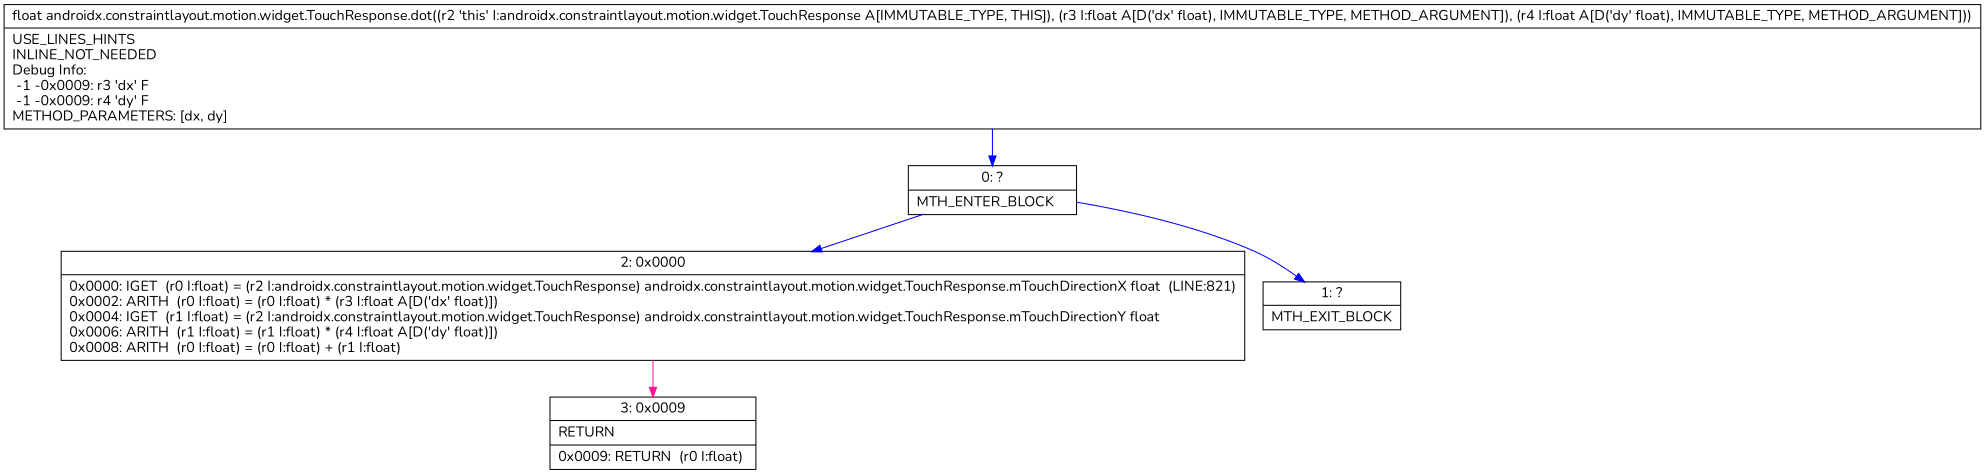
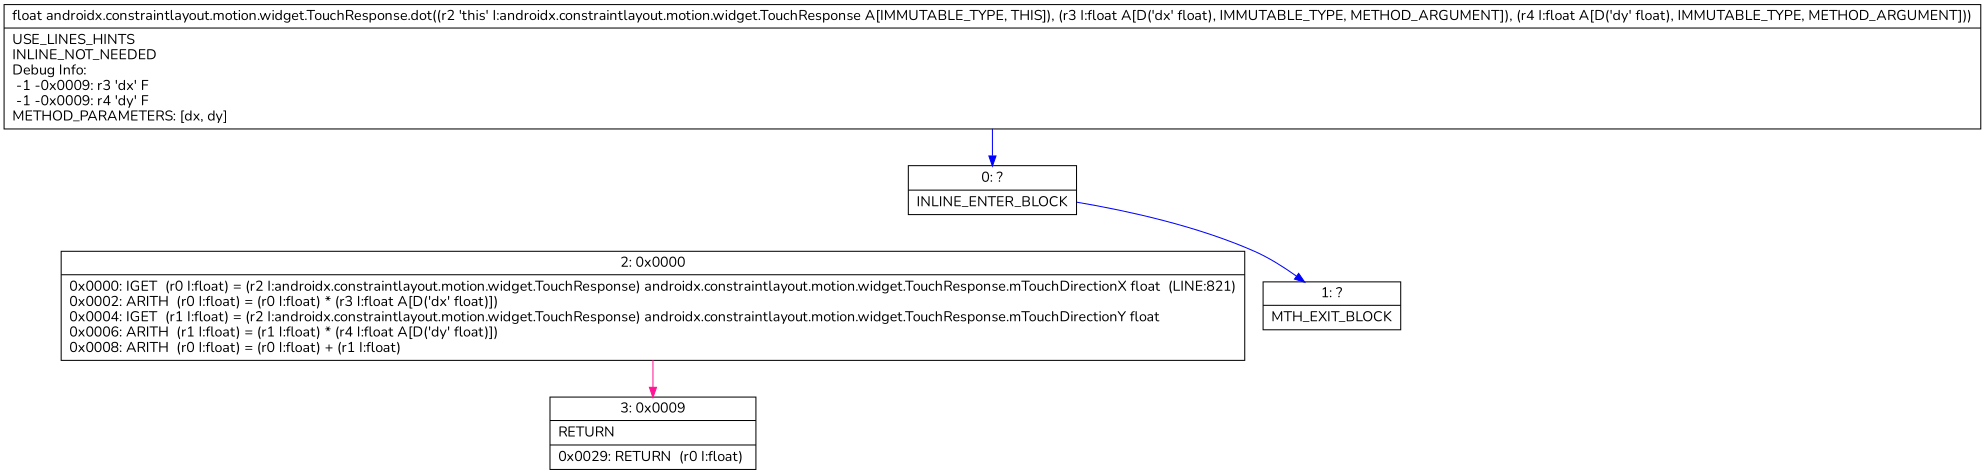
node "0: ?": text "MTH_ENTER_BLOCK" -> "INLINE_ENTER_BLOCK"
edge "0: ?" -> "2: 0x0000": removed
node "3: 0x0009": text "0x0009: RETURN  (r0 I:float)" -> "0x0029: RETURN  (r0 I:float)"
